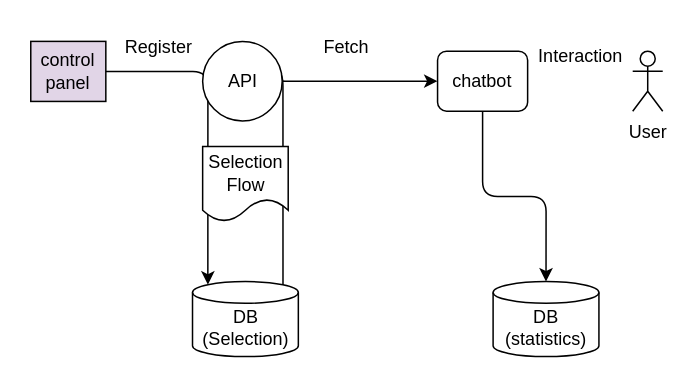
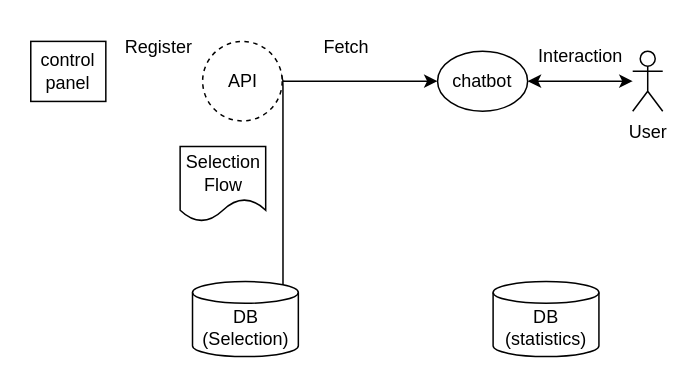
node "control panel": fillcolor #e1d5e7 -> #ffffff
edge "control panel" -> "DB (Selection)": removed
node "API": style solid -> dashed
node "chatbot": shape rounded rectangle -> ellipse
edge "chatbot" -- "User": added
node "Selection Flow": moved (245, 184) -> (223, 184)
edge "chatbot" -> "DB (statistics)": removed
